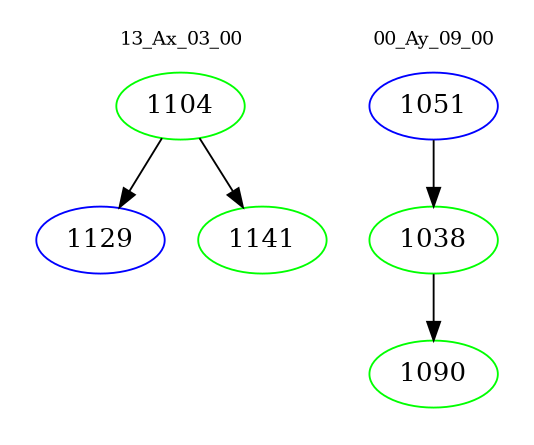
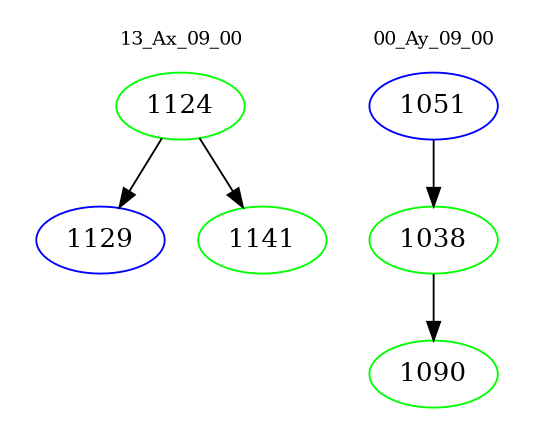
cluster "13_Ax_03_00": label "13_Ax_03_00" -> "13_Ax_09_00"
node "1104": label "1104" -> "1124"
